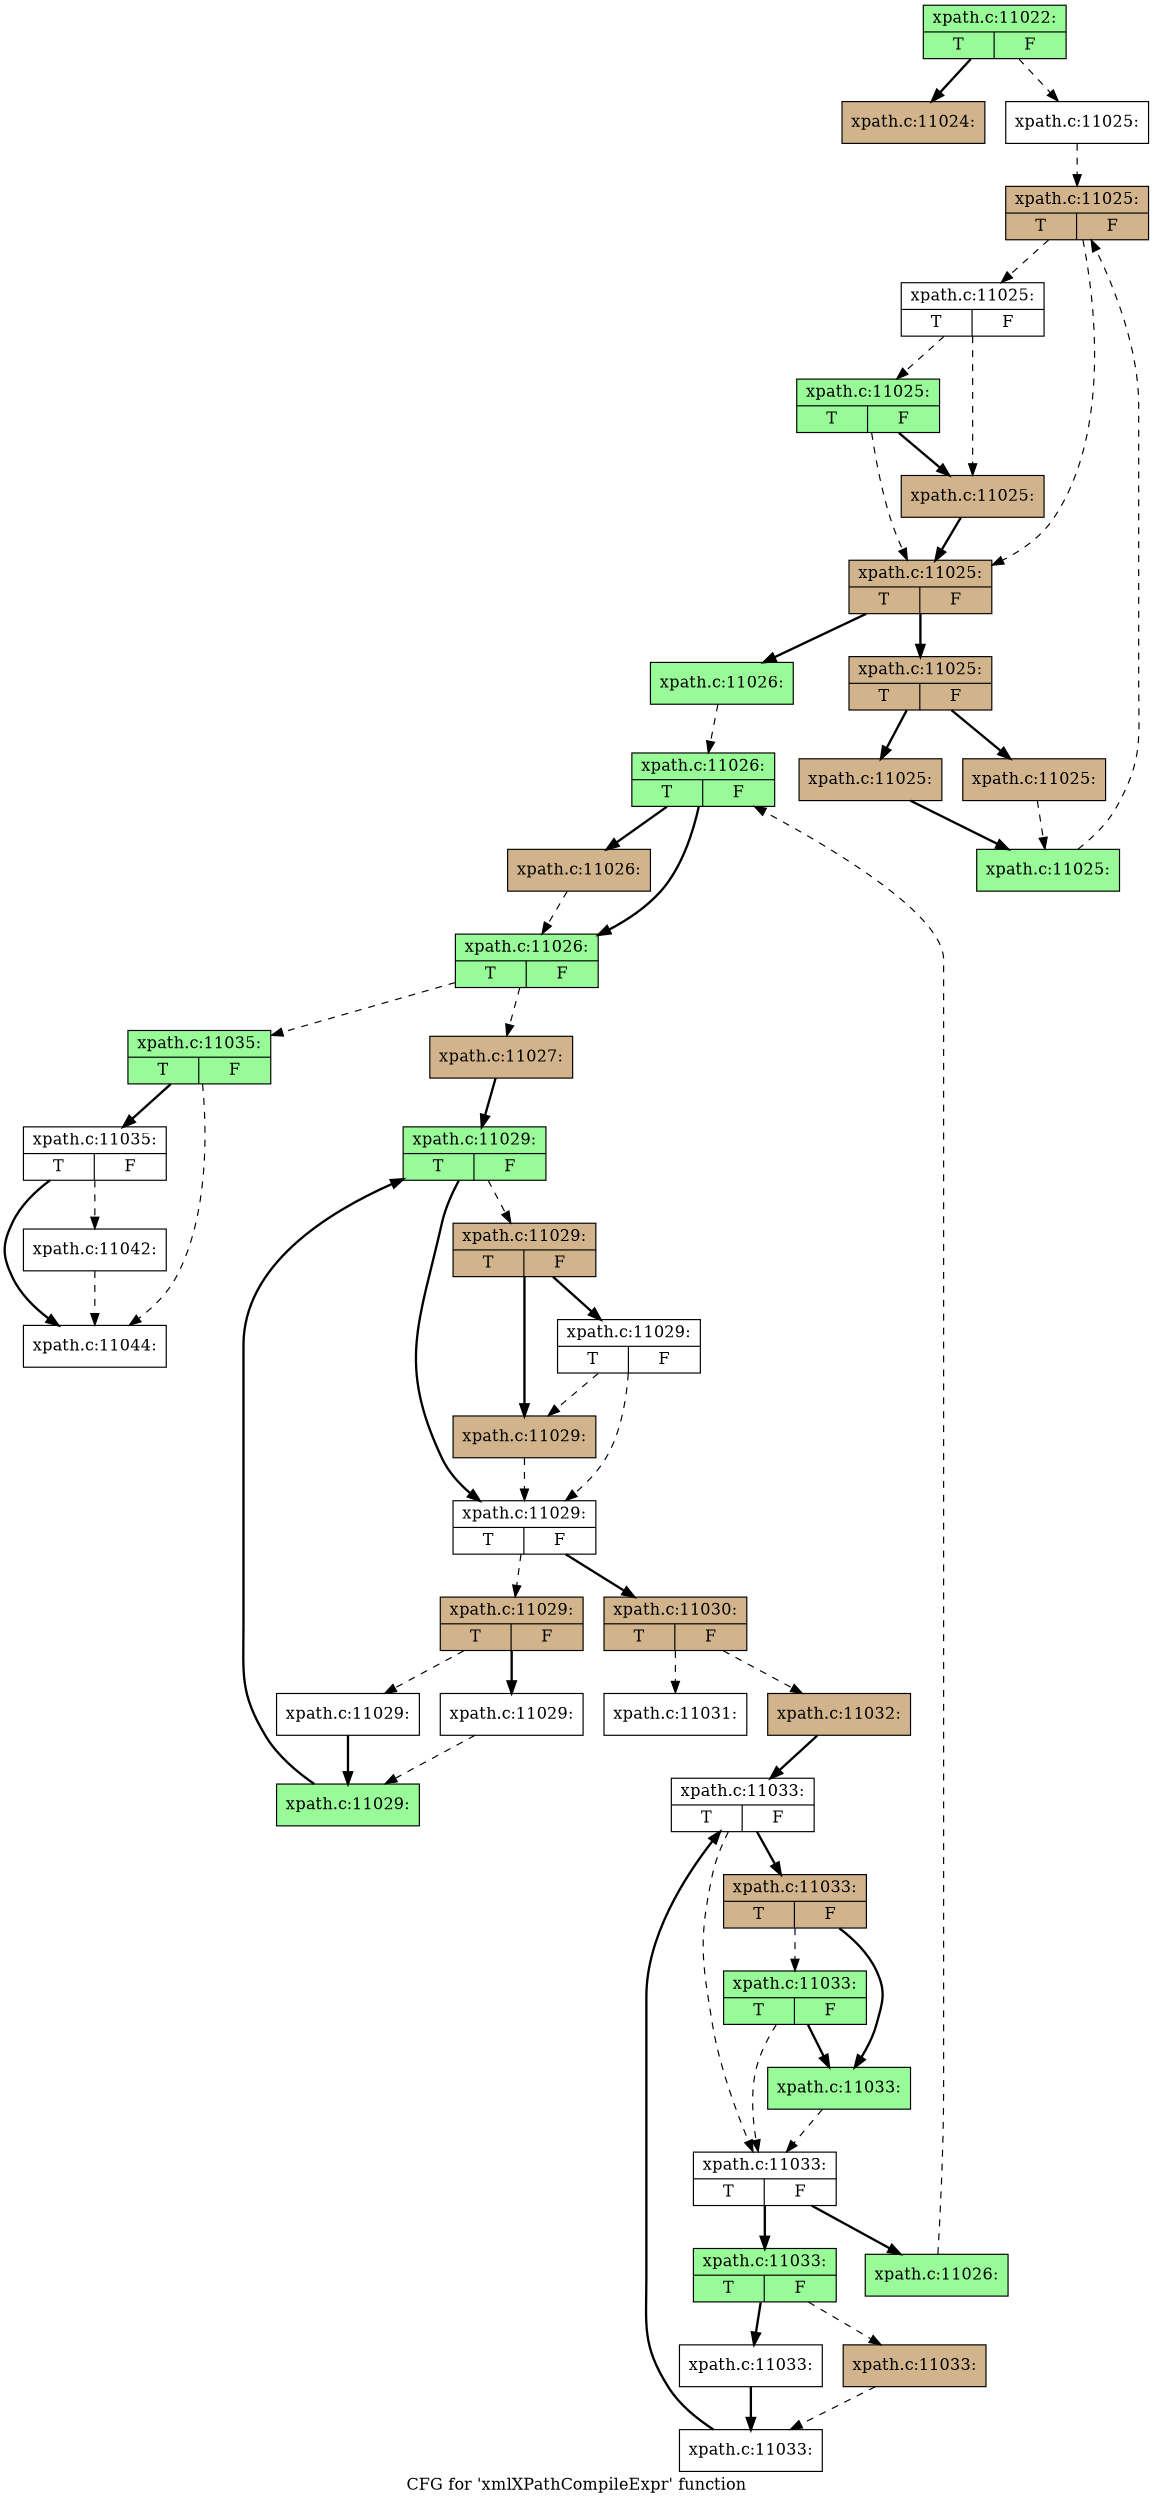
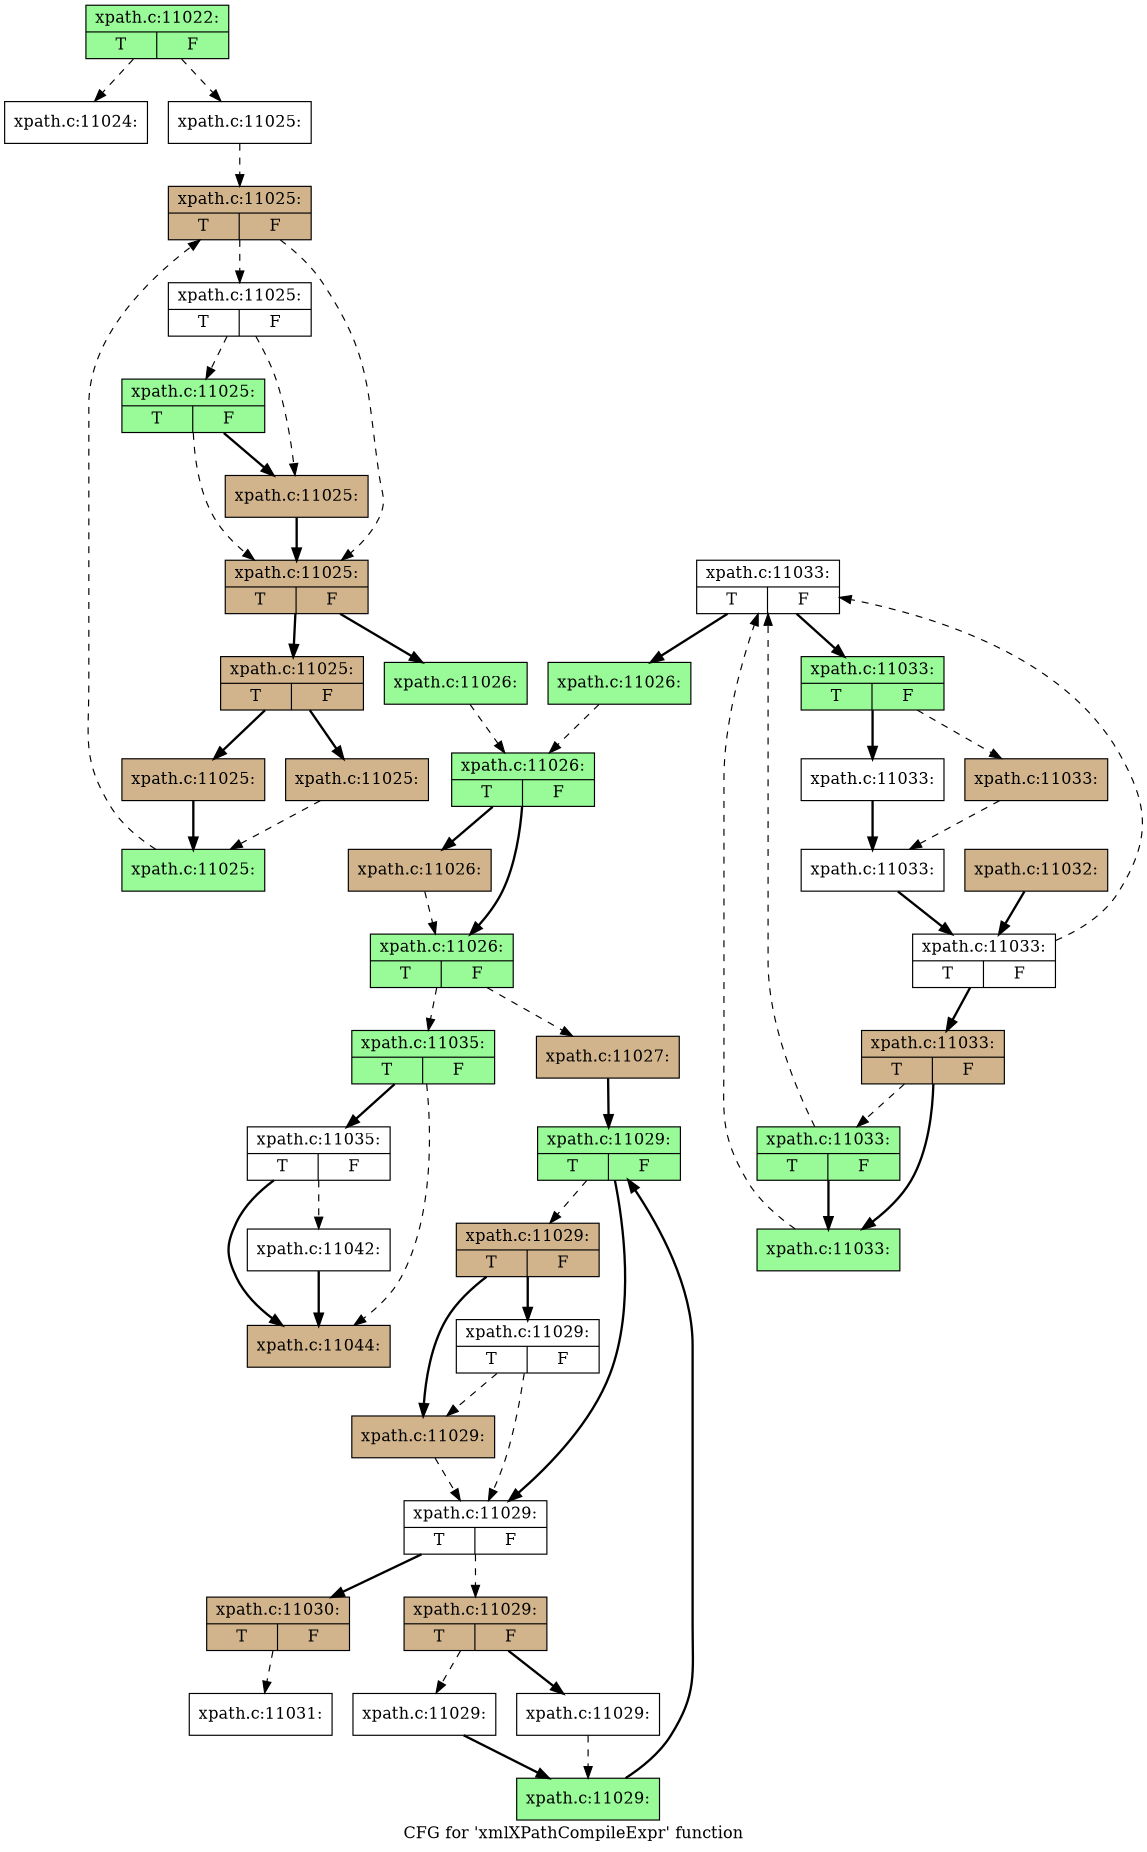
edge "xpath.c:11022:" -> "xpath.c:11024:": style bold -> dashed
node "xpath.c:11024:": fillcolor tan -> white
edge "xpath.c:11042:" -> "xpath.c:11044:": style dashed -> bold
node "xpath.c:11044:": fillcolor white -> tan
edge "xpath.c:11030:" -> "xpath.c:11032:": removed
